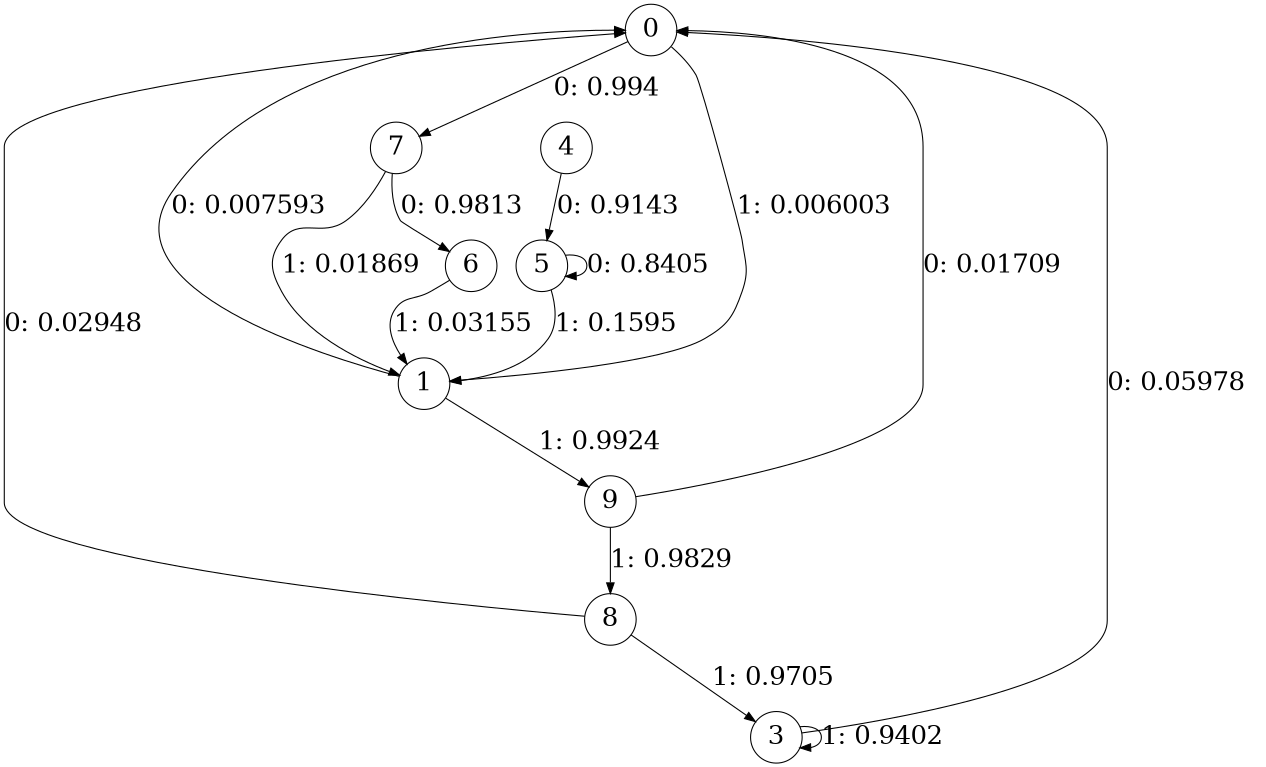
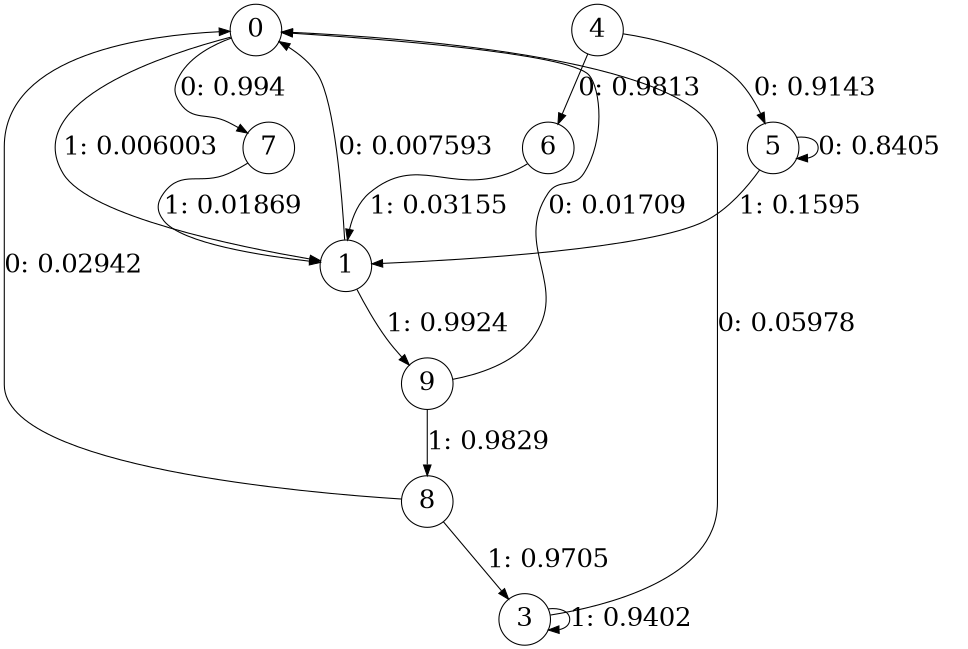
edge "7" -> "6": now "4" -> "6"
edge "8" -> "0": label "0: 0.02948  " -> "0: 0.02942  "
